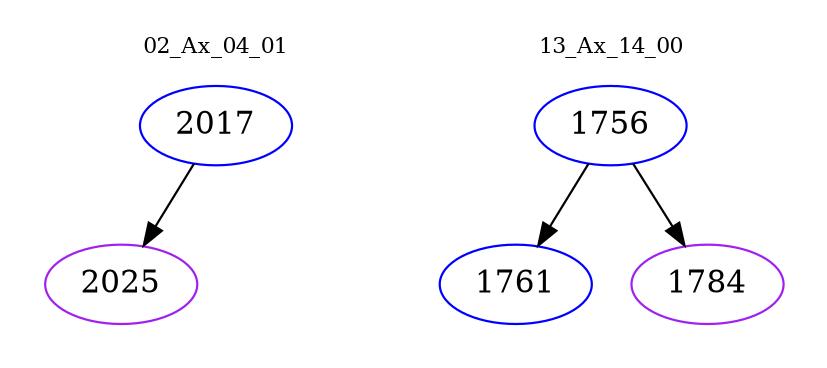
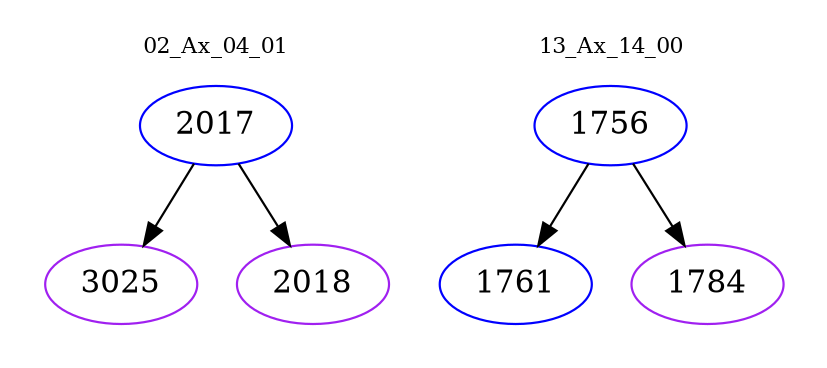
node "2025": label "2025" -> "3025"
node "2018": added
